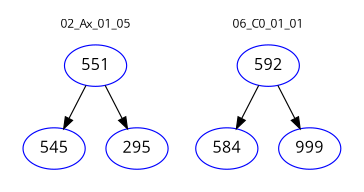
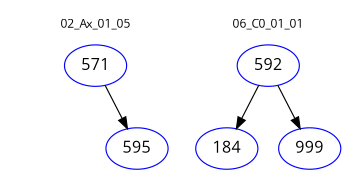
node "551": label "551" -> "571"
node "545": removed
node "295": label "295" -> "595"
node "584": label "584" -> "184"
